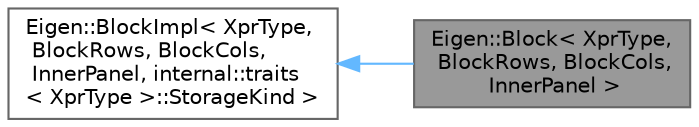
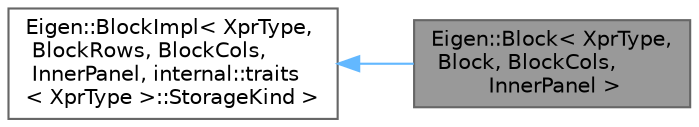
node "Eigen::Block< XprType, BlockRows, BlockCols, InnerPanel >": label "Eigen::Block< XprType, BlockRows, BlockCols, InnerPanel >" -> "Eigen::Block< XprType, Block, BlockCols, InnerPanel >"
